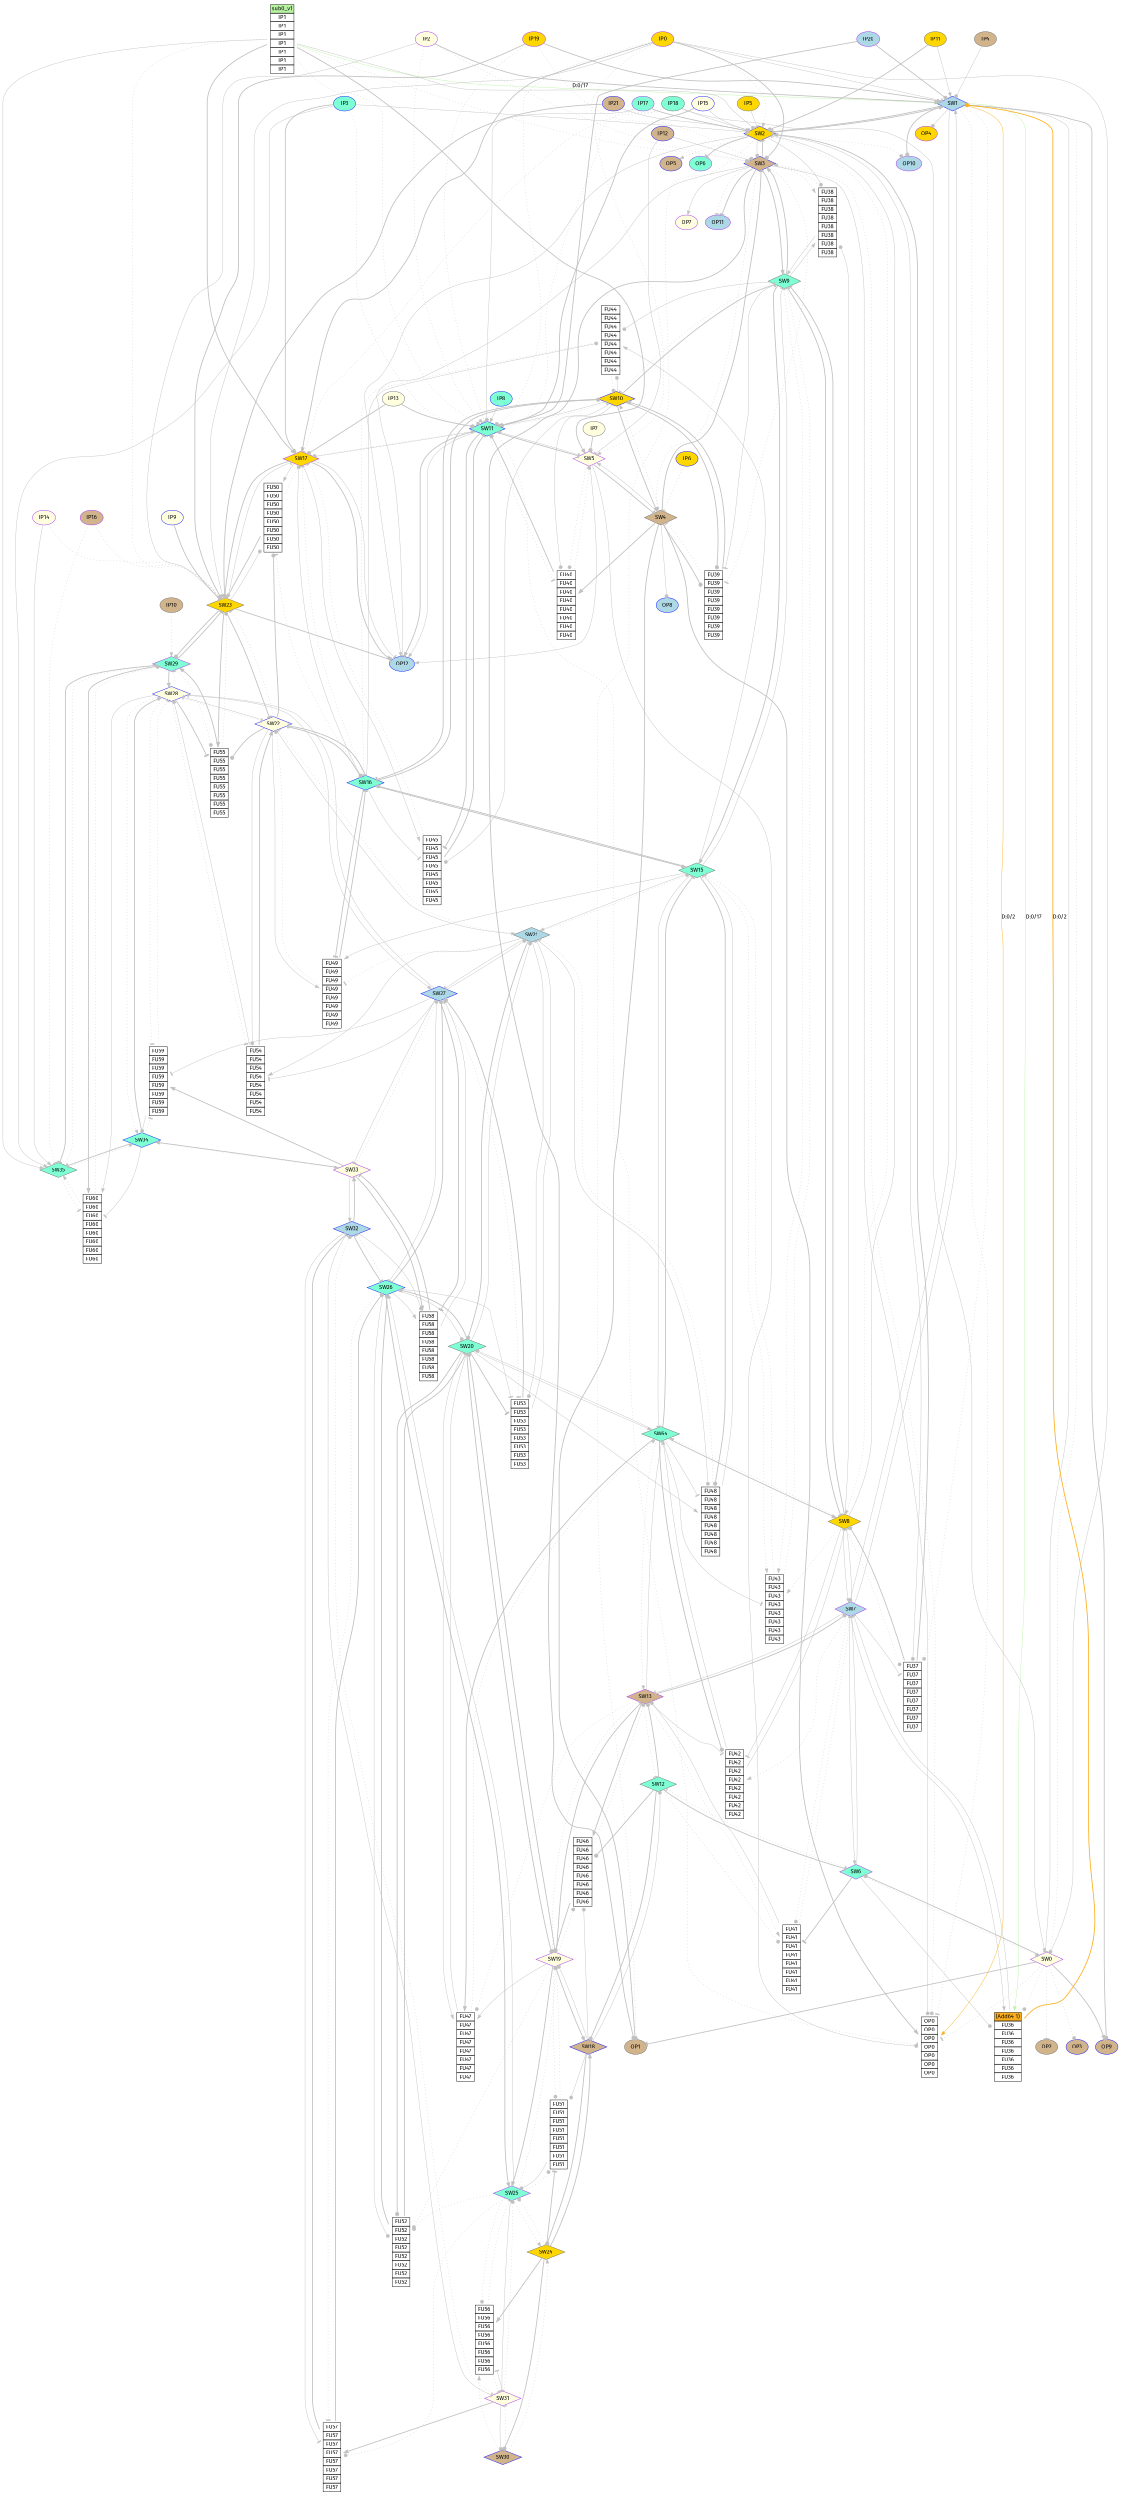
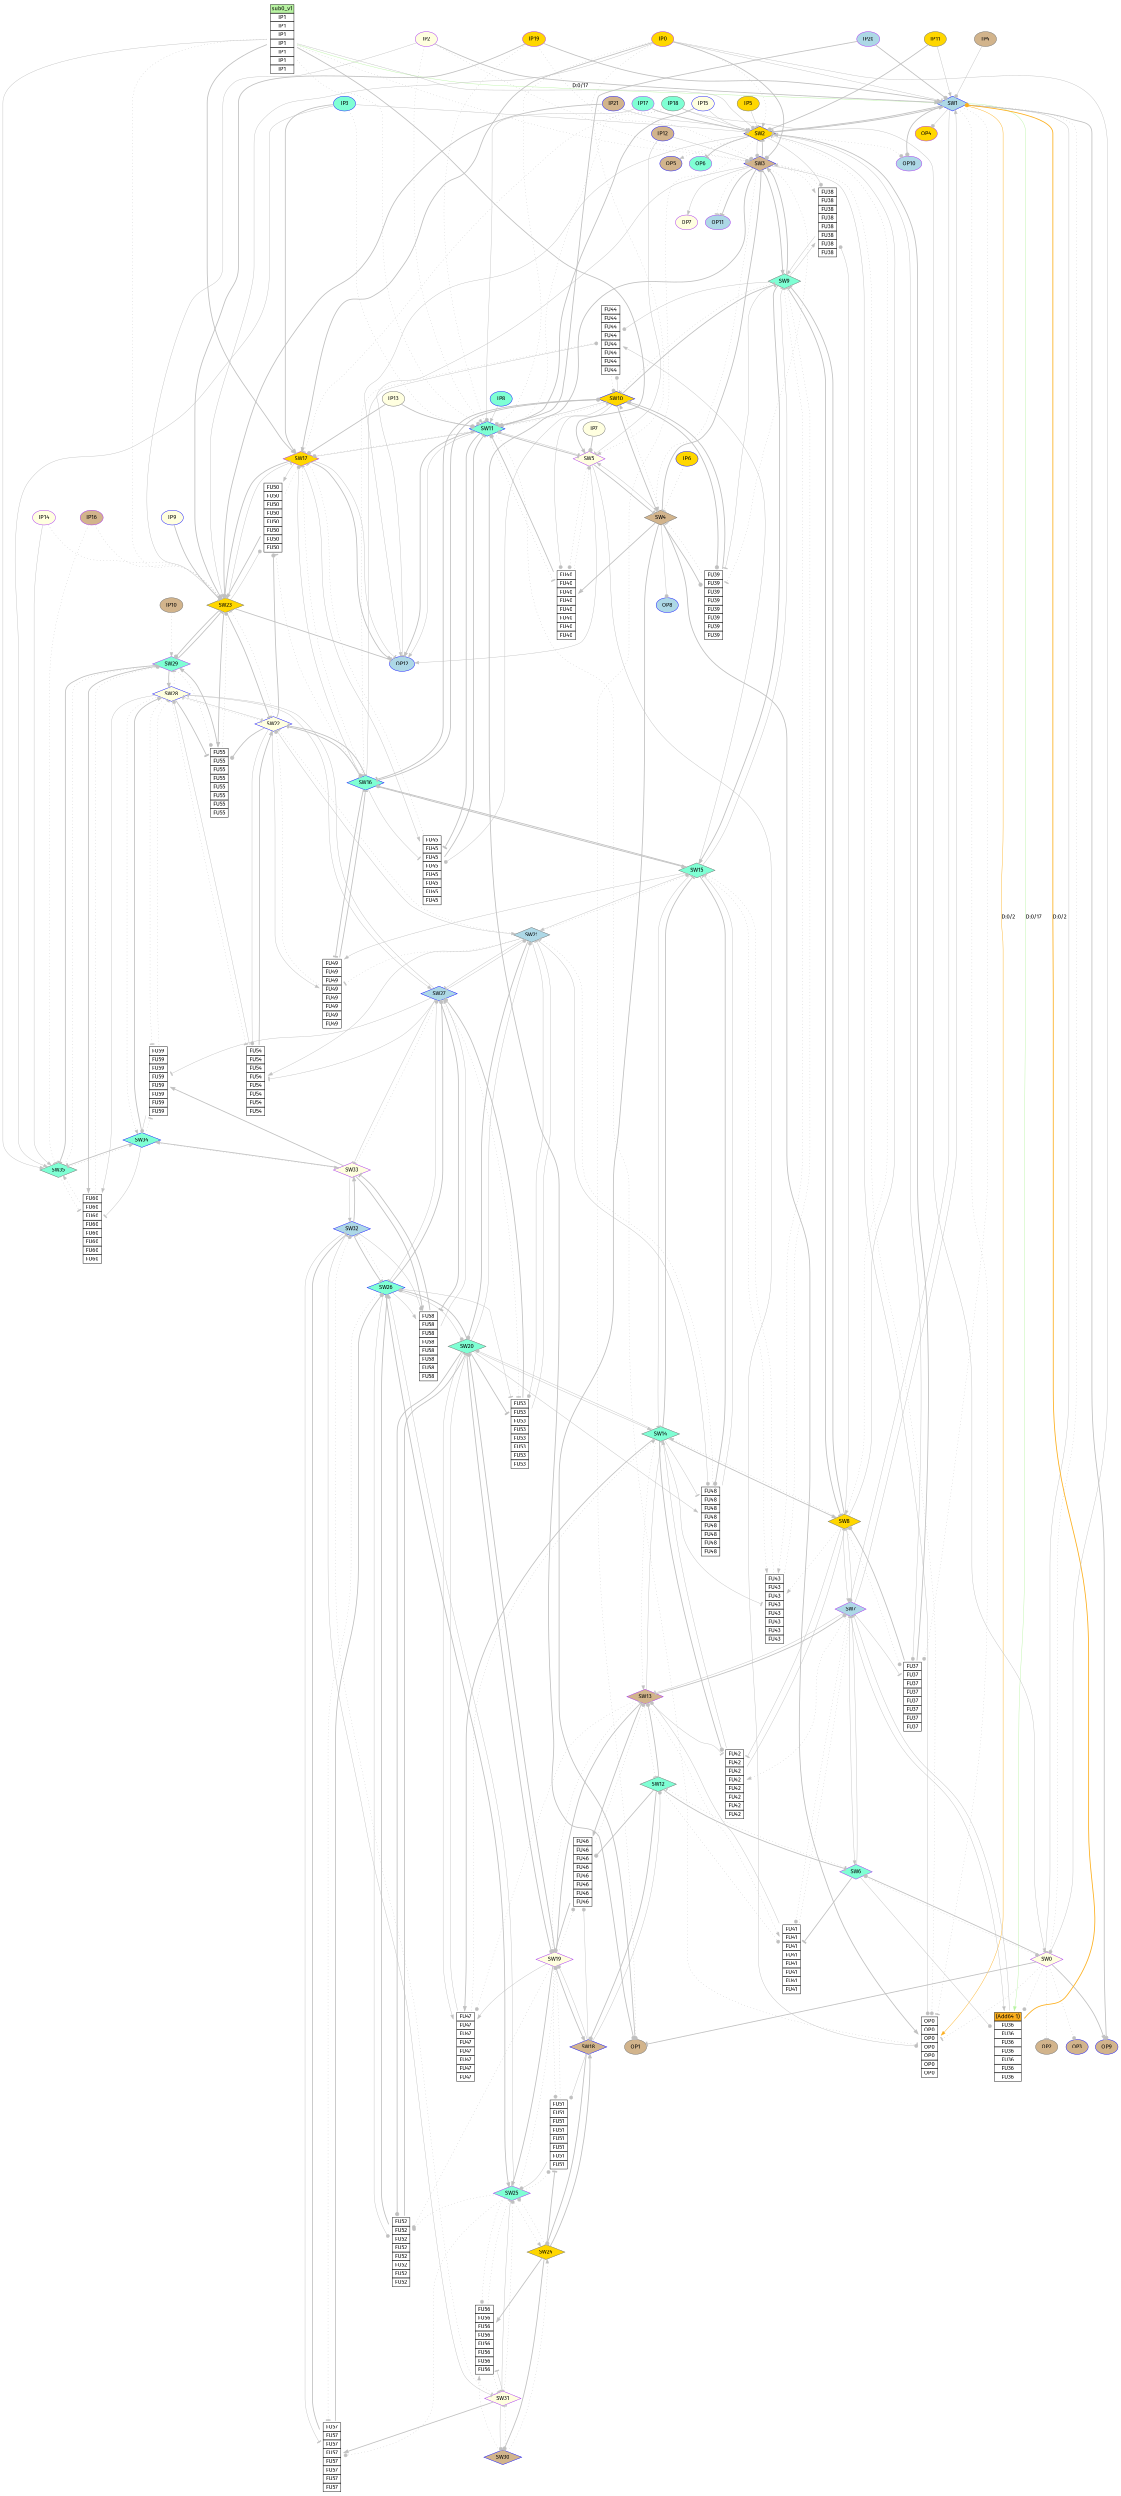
node "SW64": label "SW64" -> "SW14"
